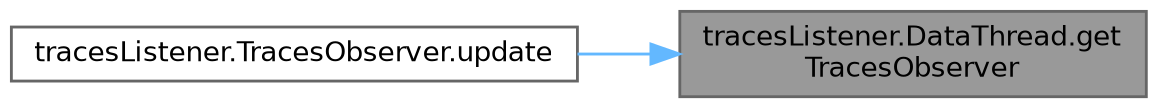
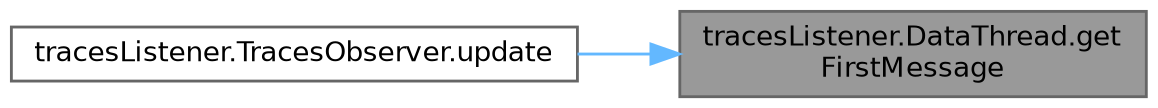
node "tracesListener.DataThread.get TracesObserver": label "tracesListener.DataThread.get TracesObserver" -> "tracesListener.DataThread.get FirstMessage"
